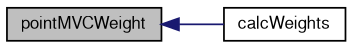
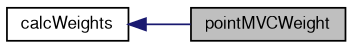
edge "calcWeights" -> "pointMVCWeight": reversed
